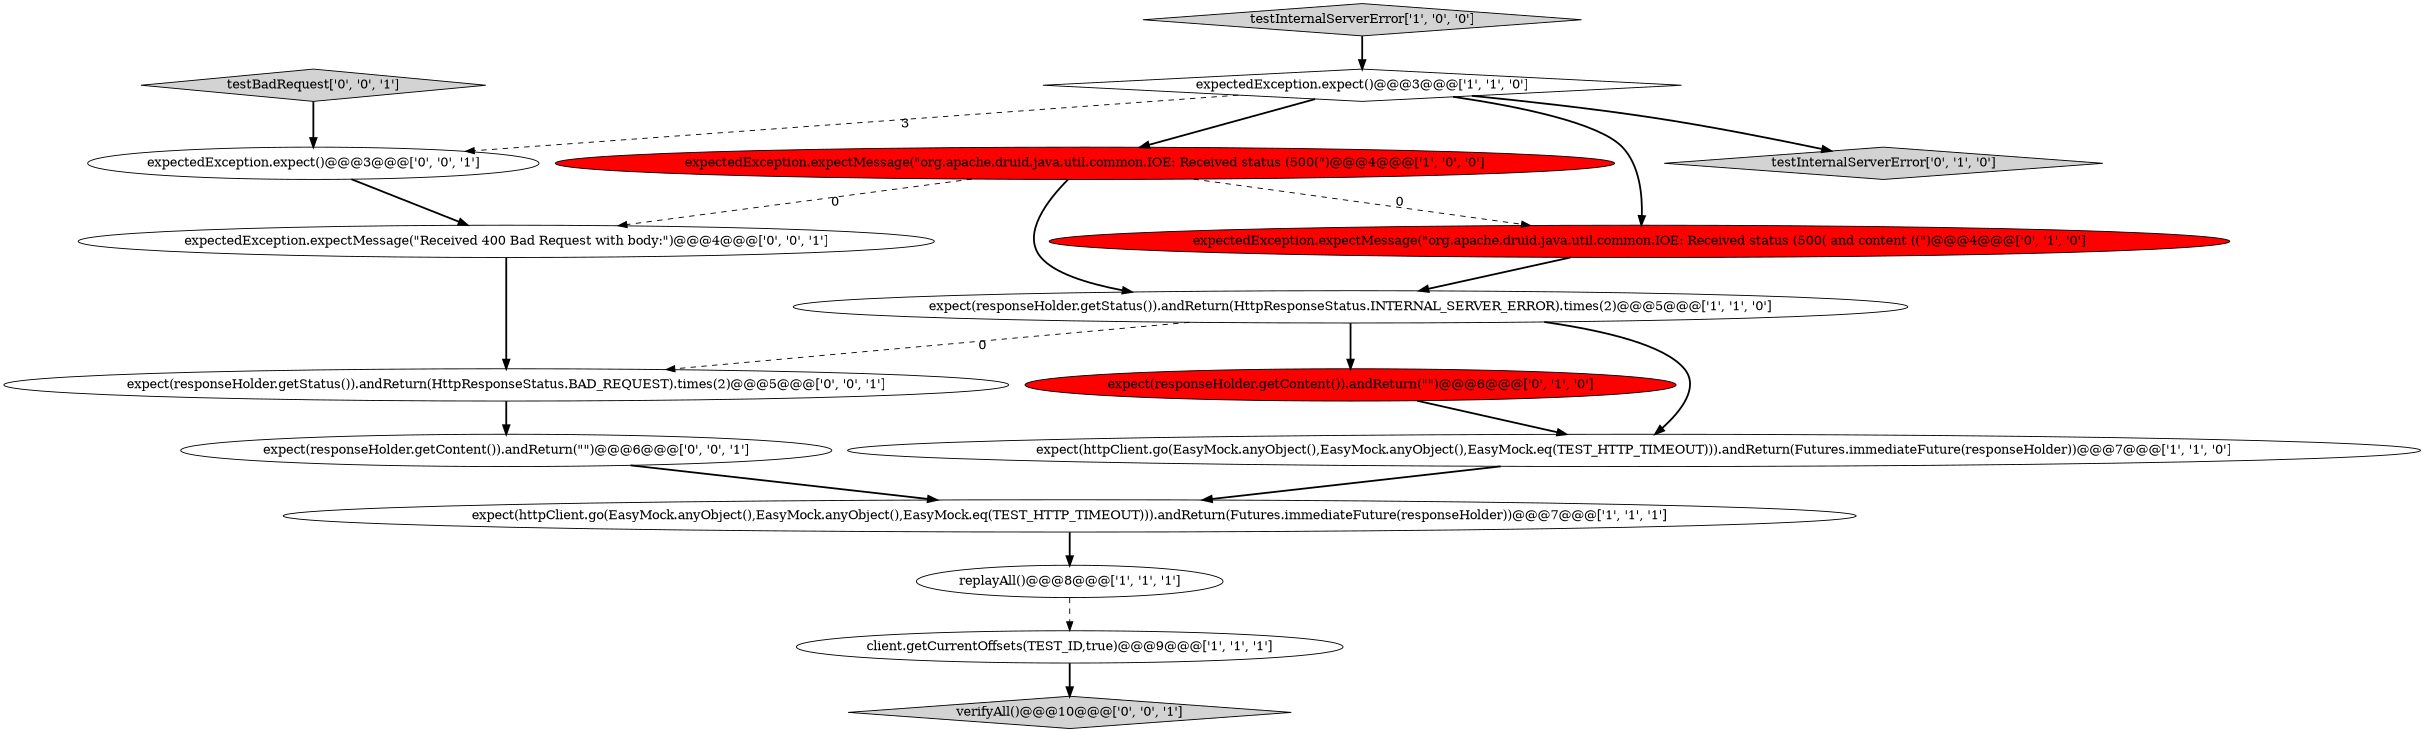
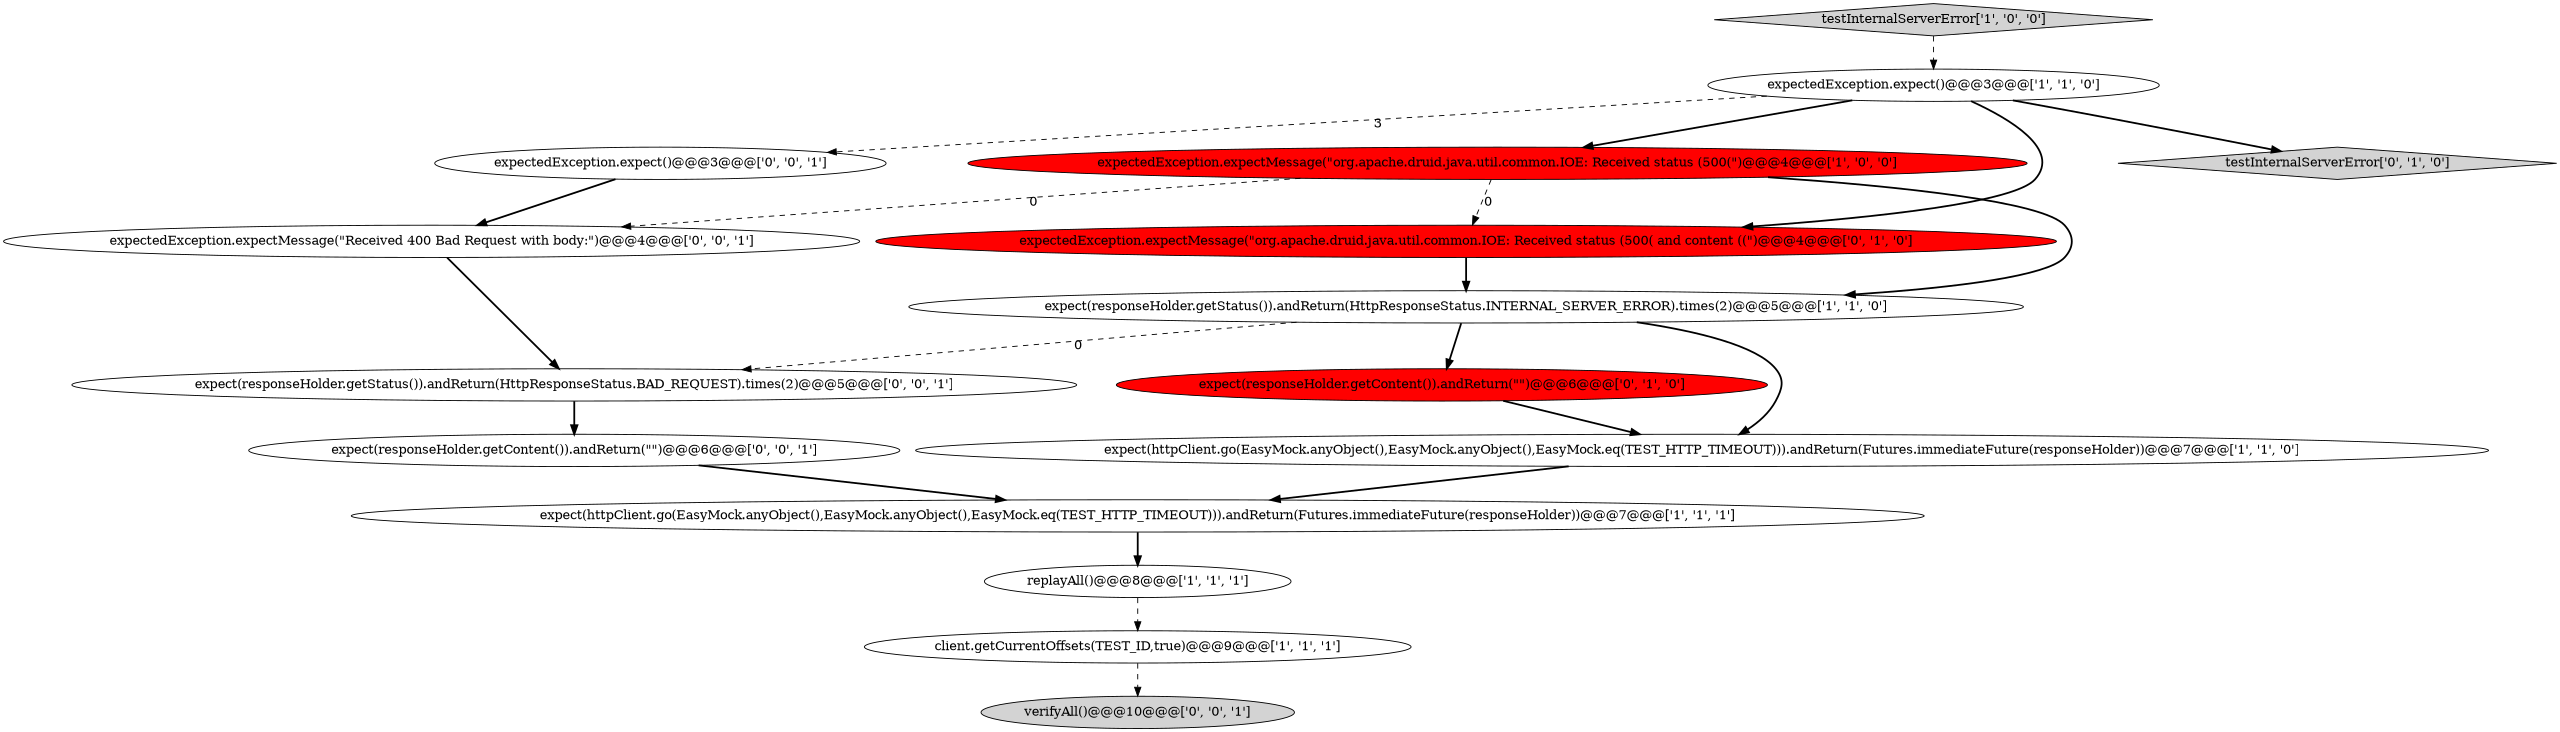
edge "testInternalServerError['1', '0', '0']" -> "expectedException.expect()@@@3@@@['1', '1', '0']": style bold -> dashed
node "testBadRequest['0', '0', '1']": removed
node "expectedException.expect()@@@3@@@['1', '1', '0']": shape diamond -> ellipse
edge "client.getCurrentOffsets(TEST_ID,true)@@@9@@@['1', '1', '1']" -> "verifyAll()@@@10@@@['0', '0', '1']": style bold -> dashed
node "verifyAll()@@@10@@@['0', '0', '1']": shape diamond -> ellipse
